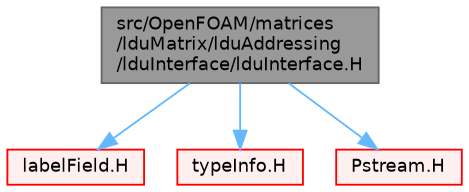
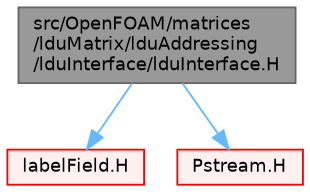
node "typeInfo.H": removed
